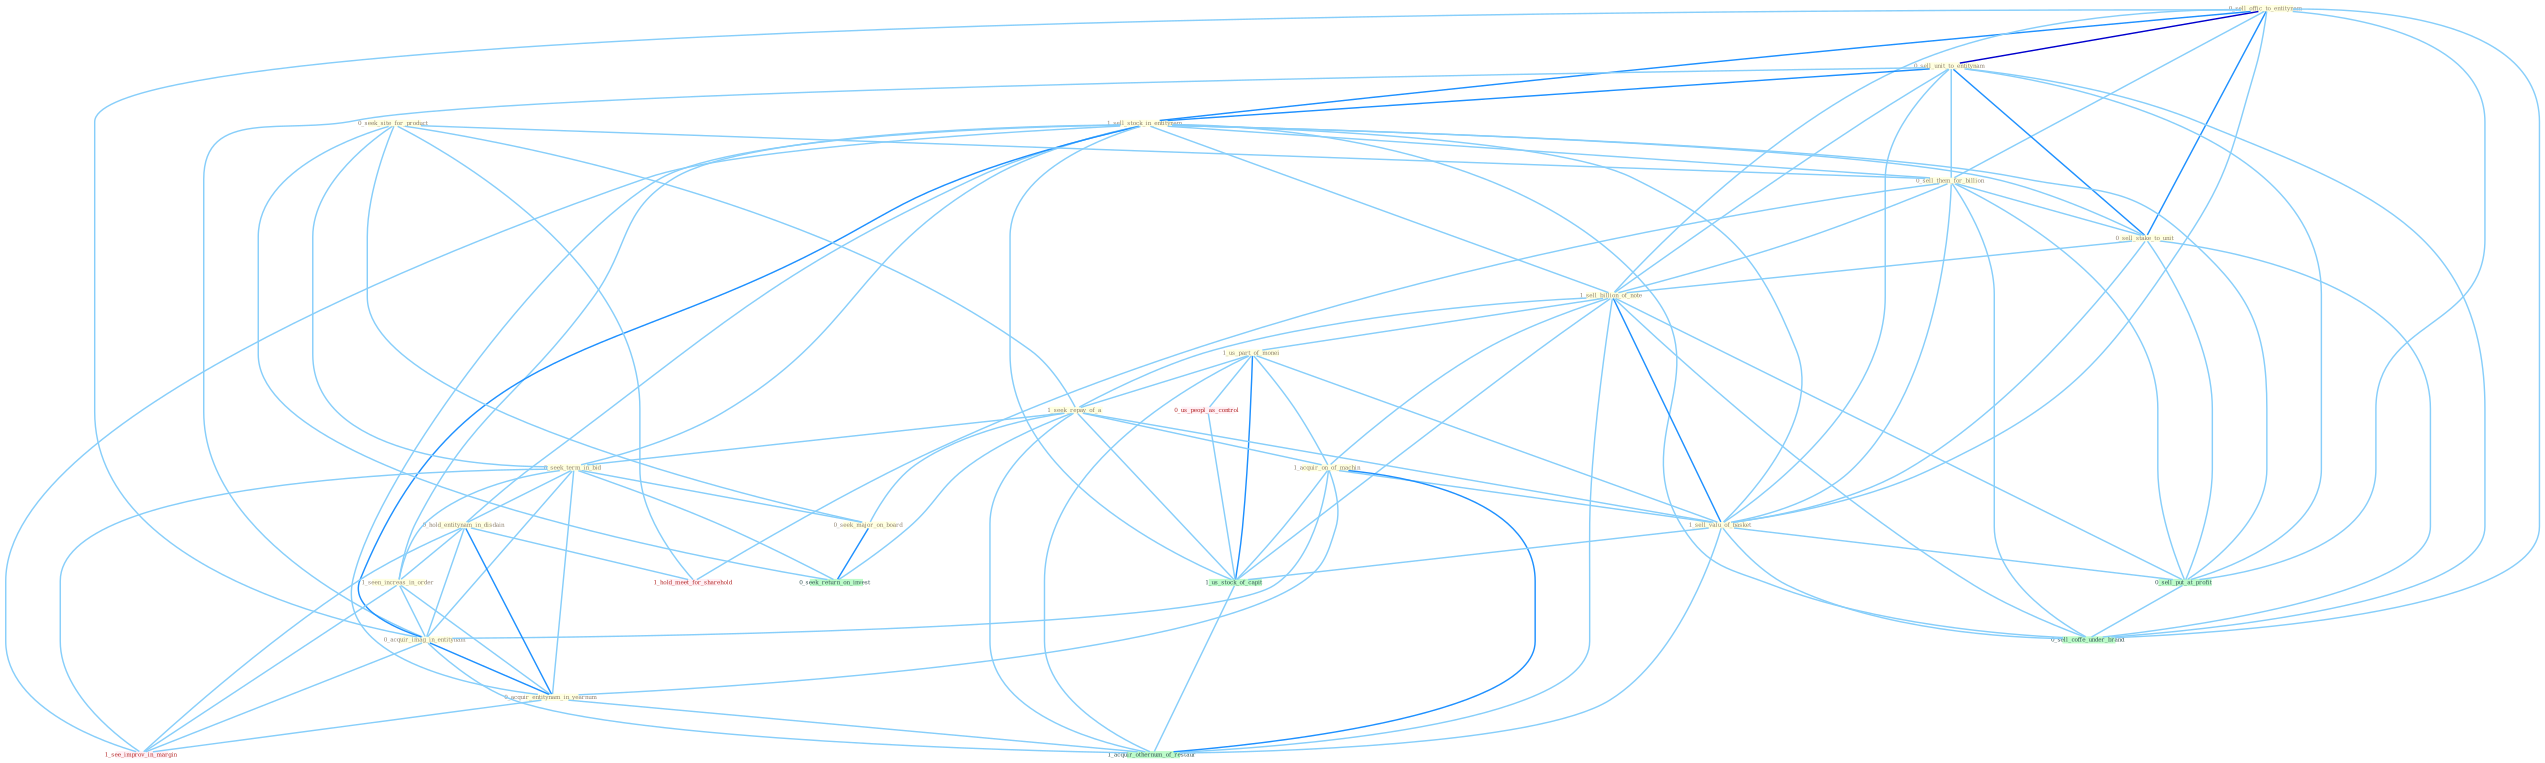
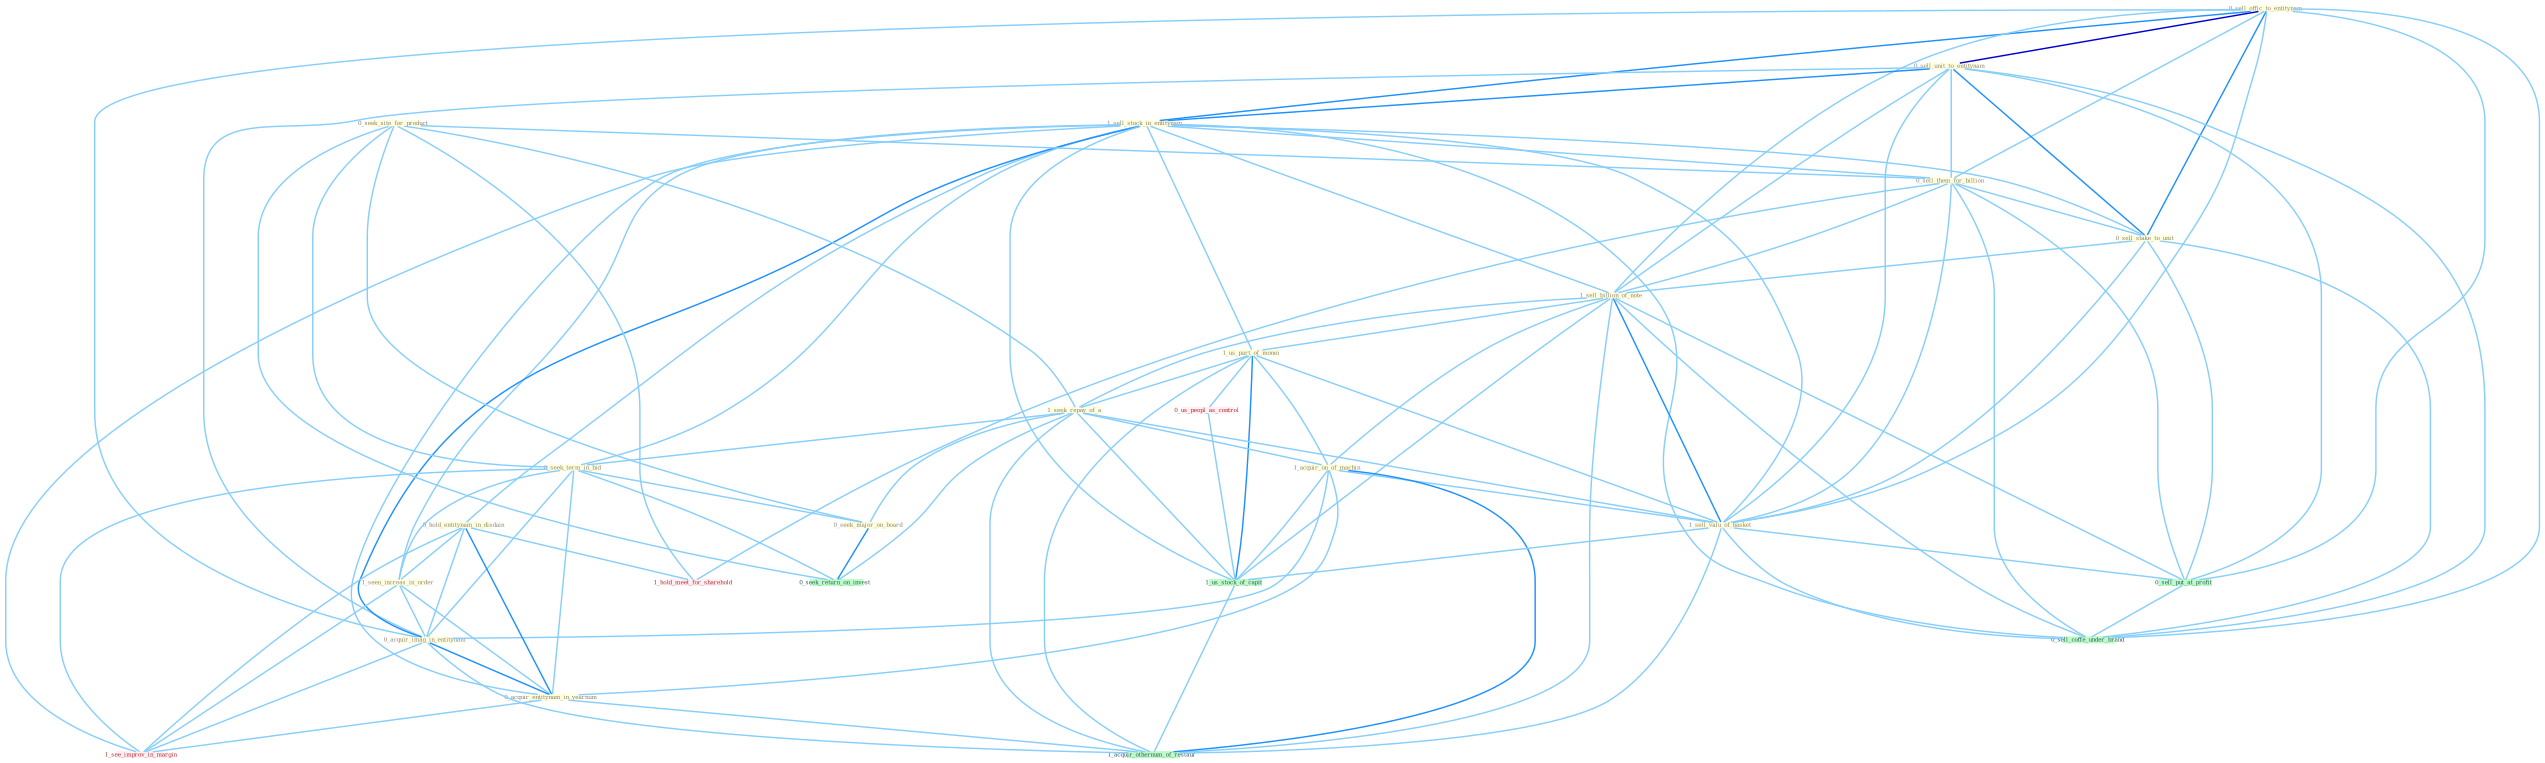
edge "1_sell_stock_in_entitynam" -- "0_sell_put_at_profit": now "1_sell_stock_in_entitynam" -- "1_us_part_of_monei"
edge "0_seek_term_in_bid" -- "0_hold_entitynam_in_disdain": removed
